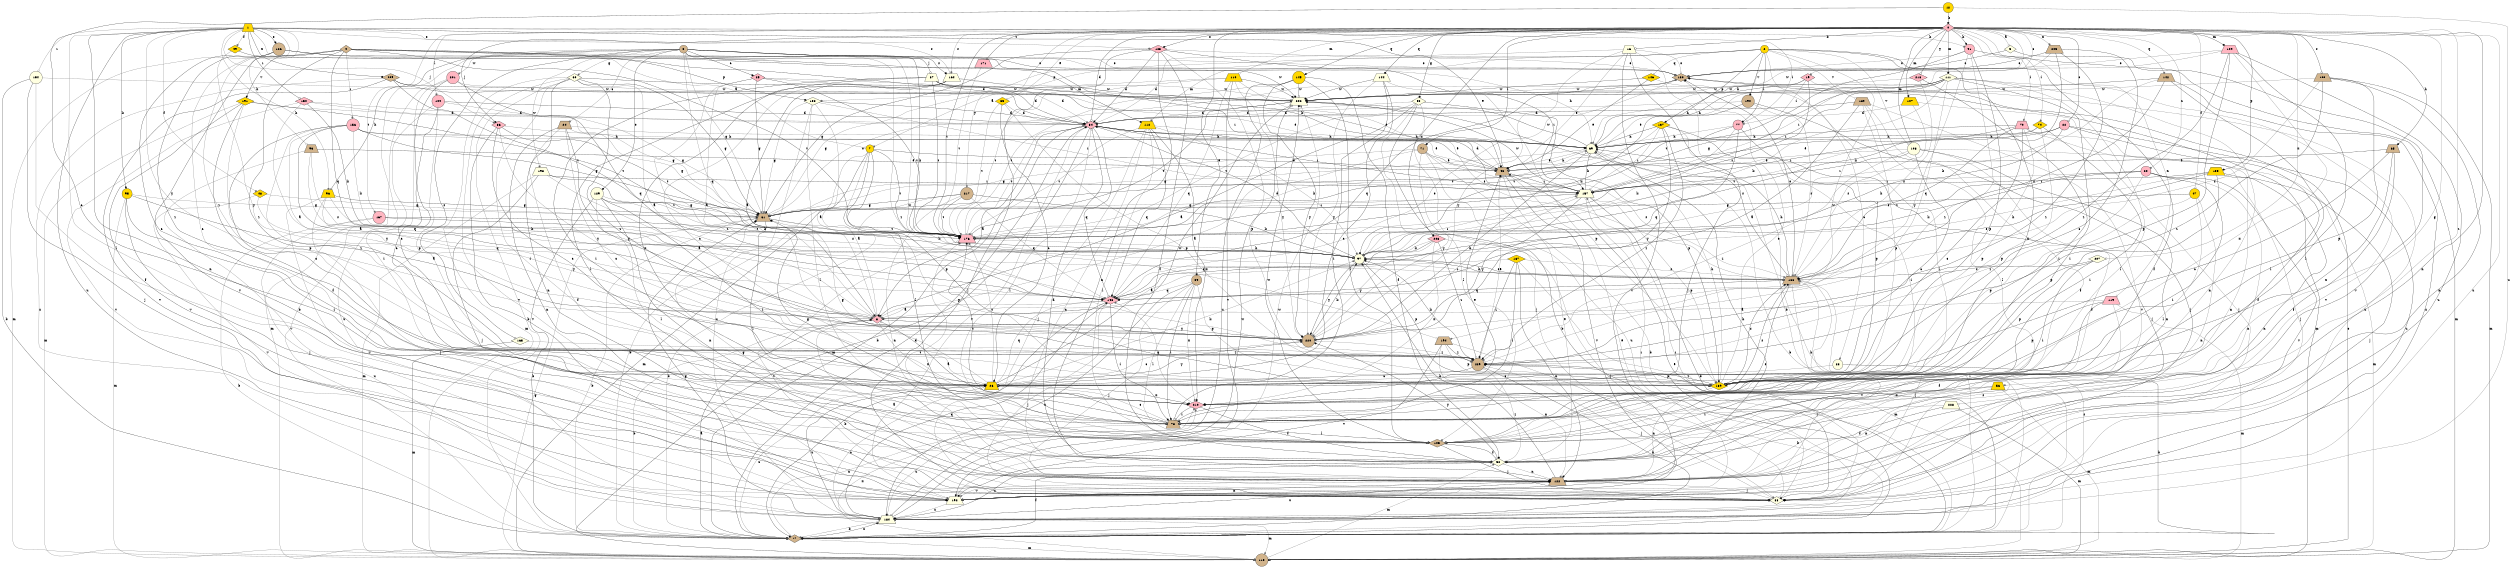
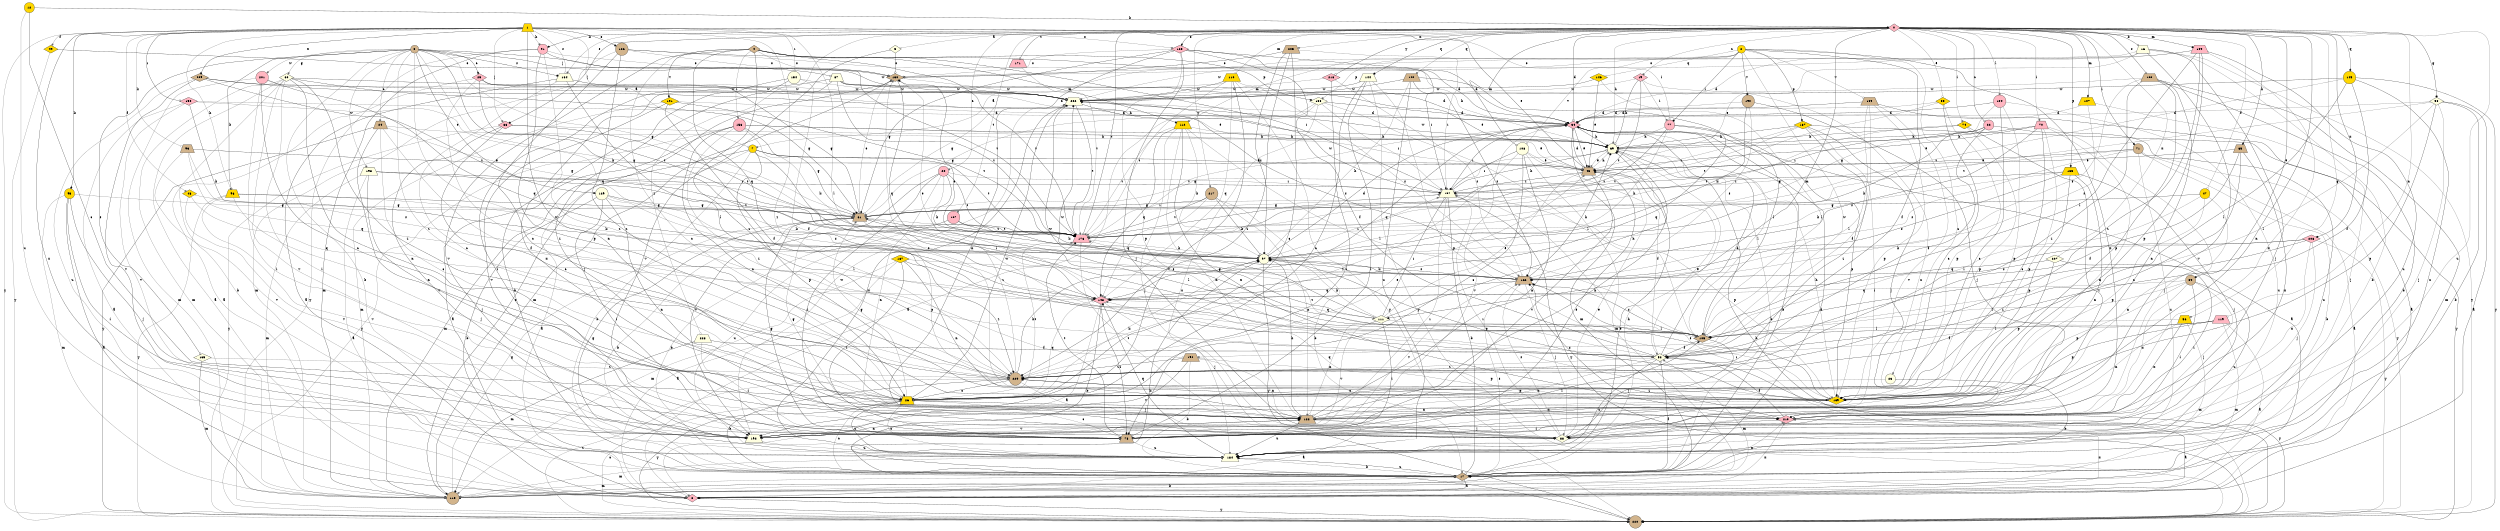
edge "77" -> "139": arrowhead odot -> diamond
edge "111" -> "148": reversed
edge "191" -> "139": removed, label "p"
edge "163" -> "17": added, label "b"
